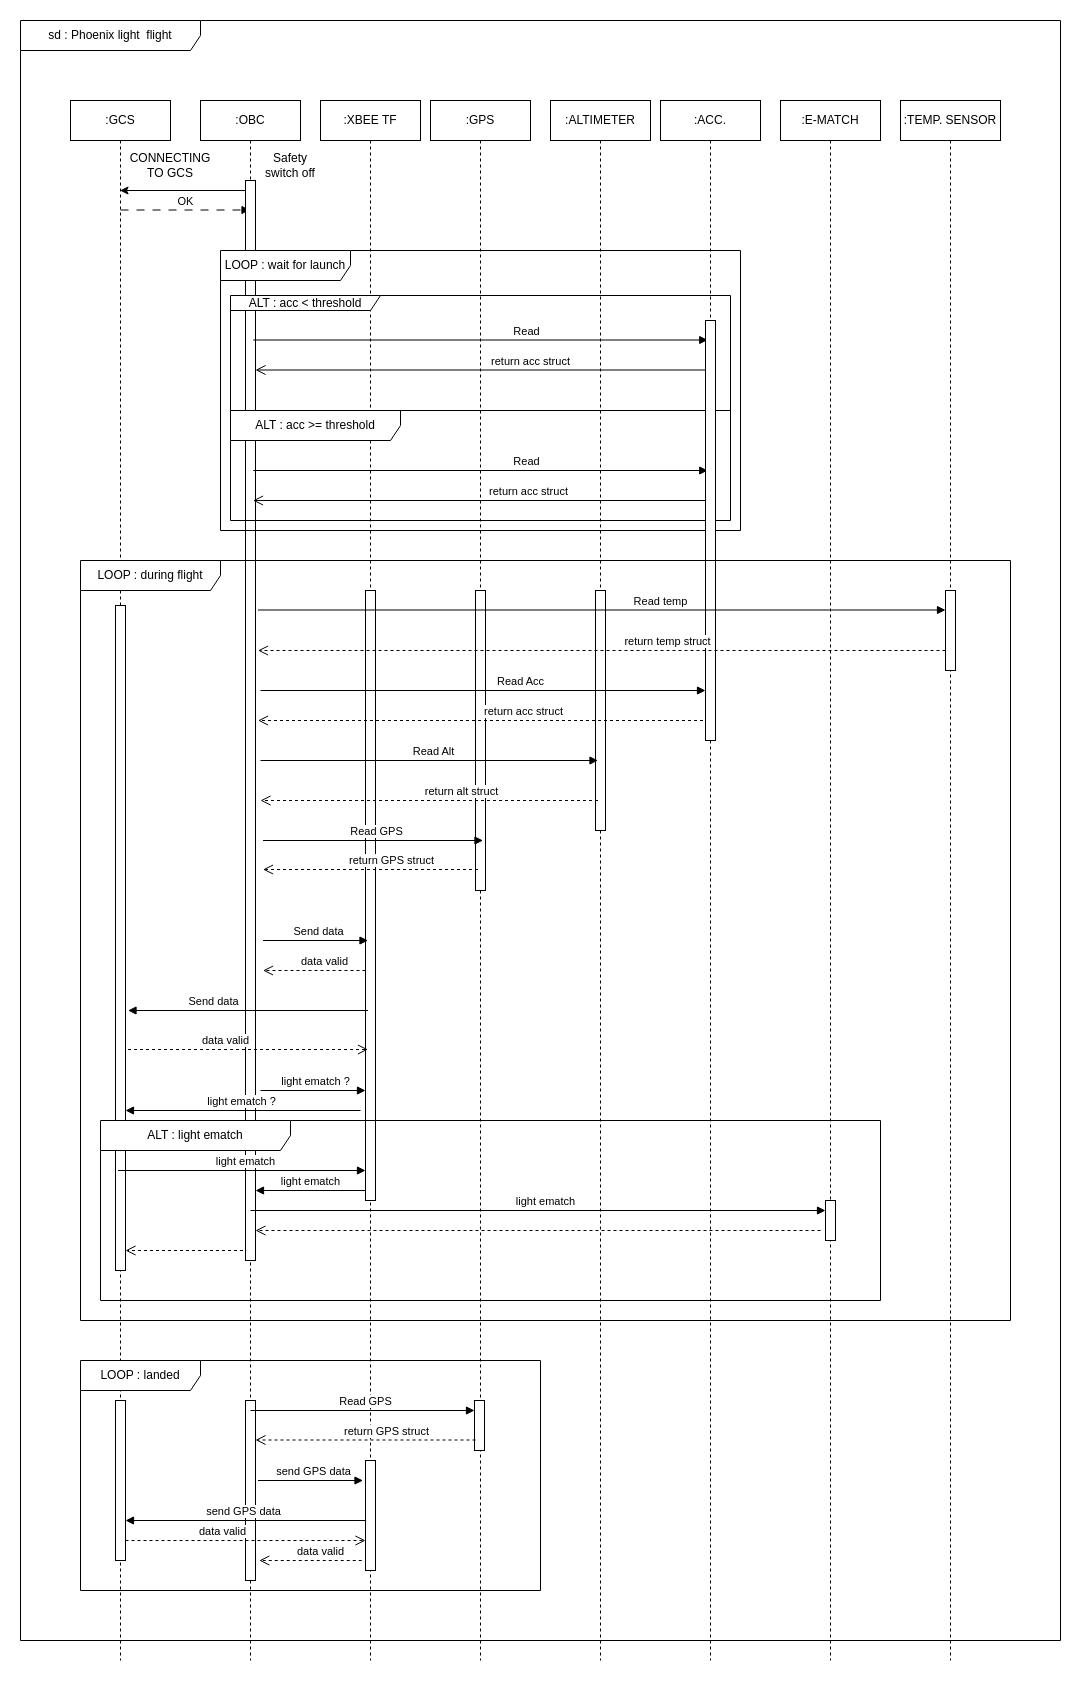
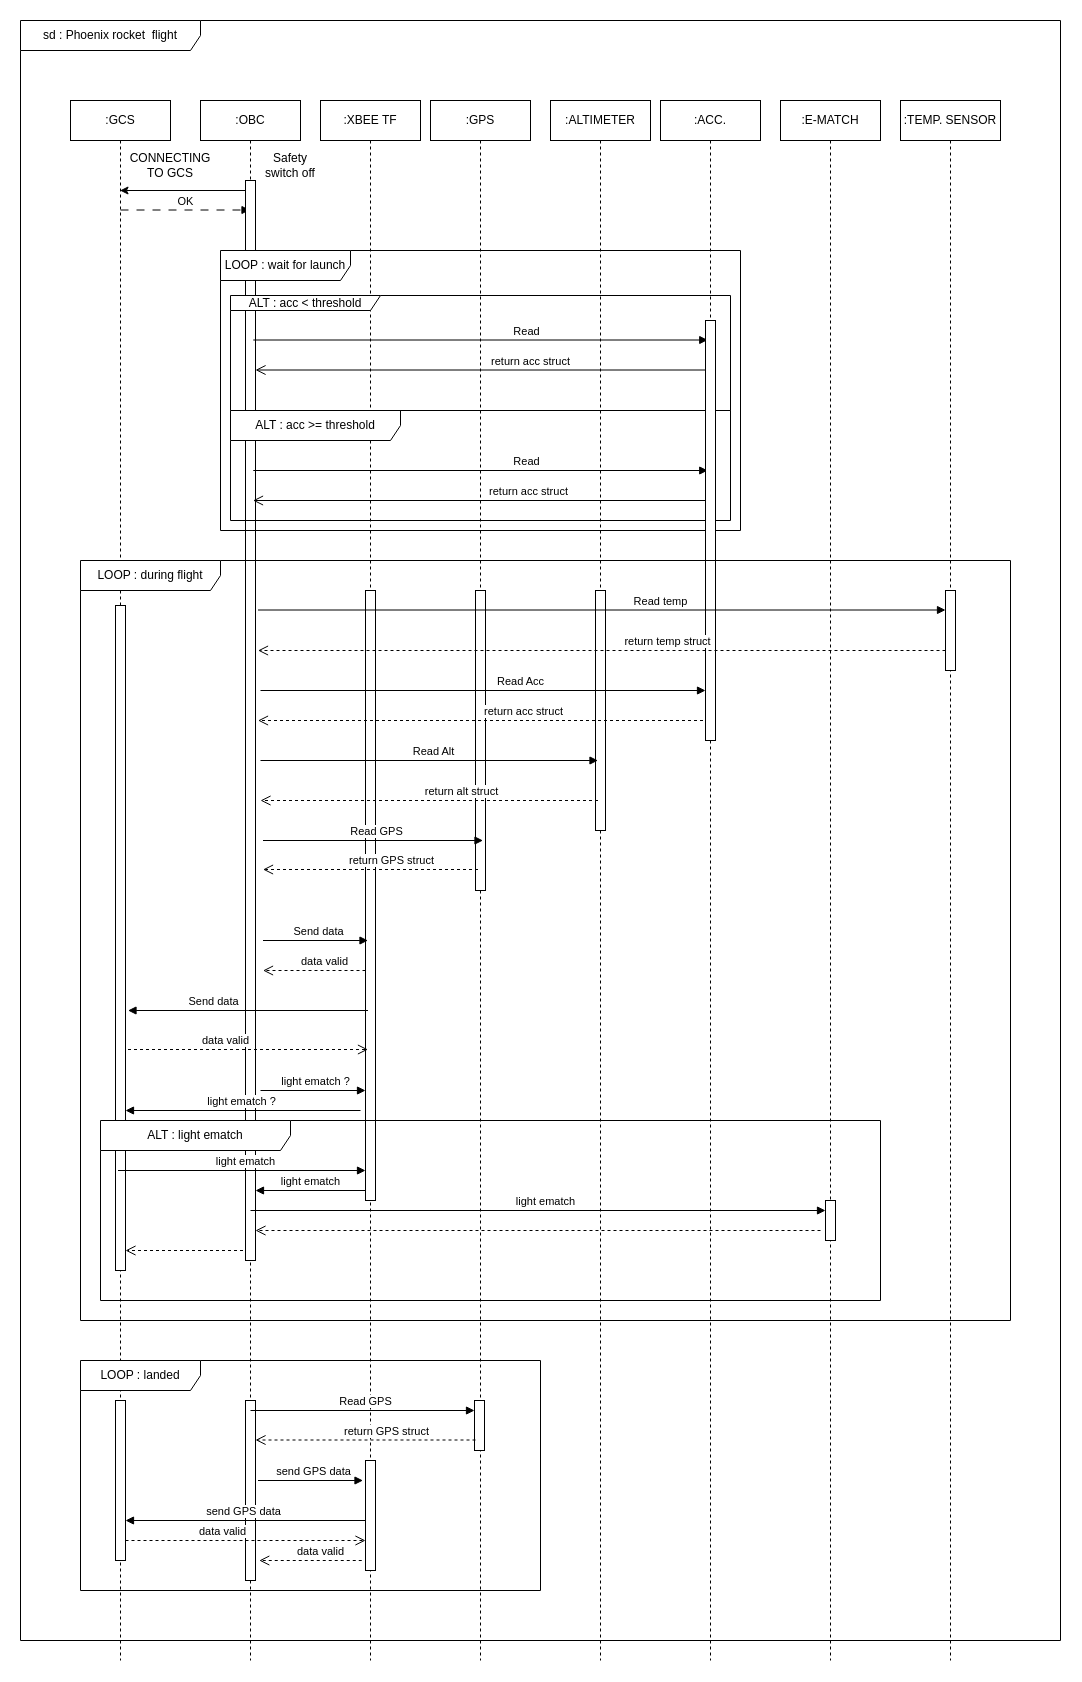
node "sd : Phoenix light flight": label "sd : Phoenix light flight" -> "sd : Phoenix rocket flight"
